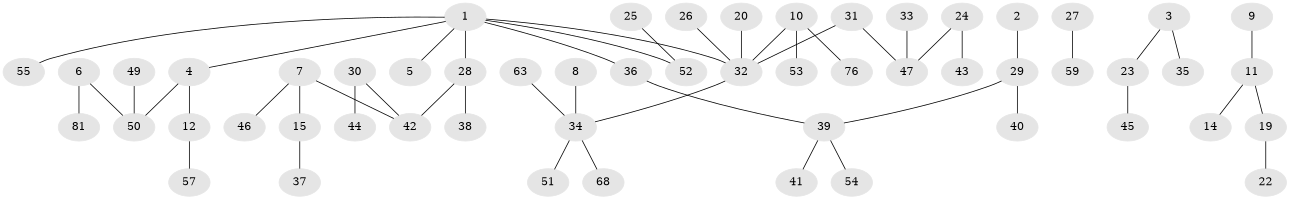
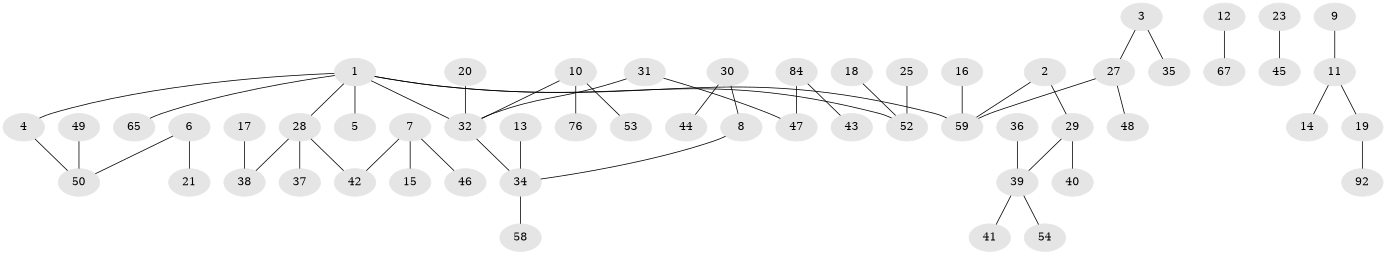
node "26": removed
node "33": removed
node "24": label "24" -> "84"
edge "1" -- "36": now "1" -- "59"
edge "3" -- "23": now "3" -- "27"
node "55": label "55" -> "65"
node "63": label "63" -> "13"
node "18": added
node "16": added
edge "4" -- "12": removed
edge "30" -- "42": now "30" -- "8"
edge "2" -- "59": added
node "81": label "81" -> "21"
node "17": added
node "48": added
edge "15" -- "37": now "28" -- "37"
node "57": label "57" -> "67"
node "51": removed
node "68": label "68" -> "58"
node "22": label "22" -> "92"
